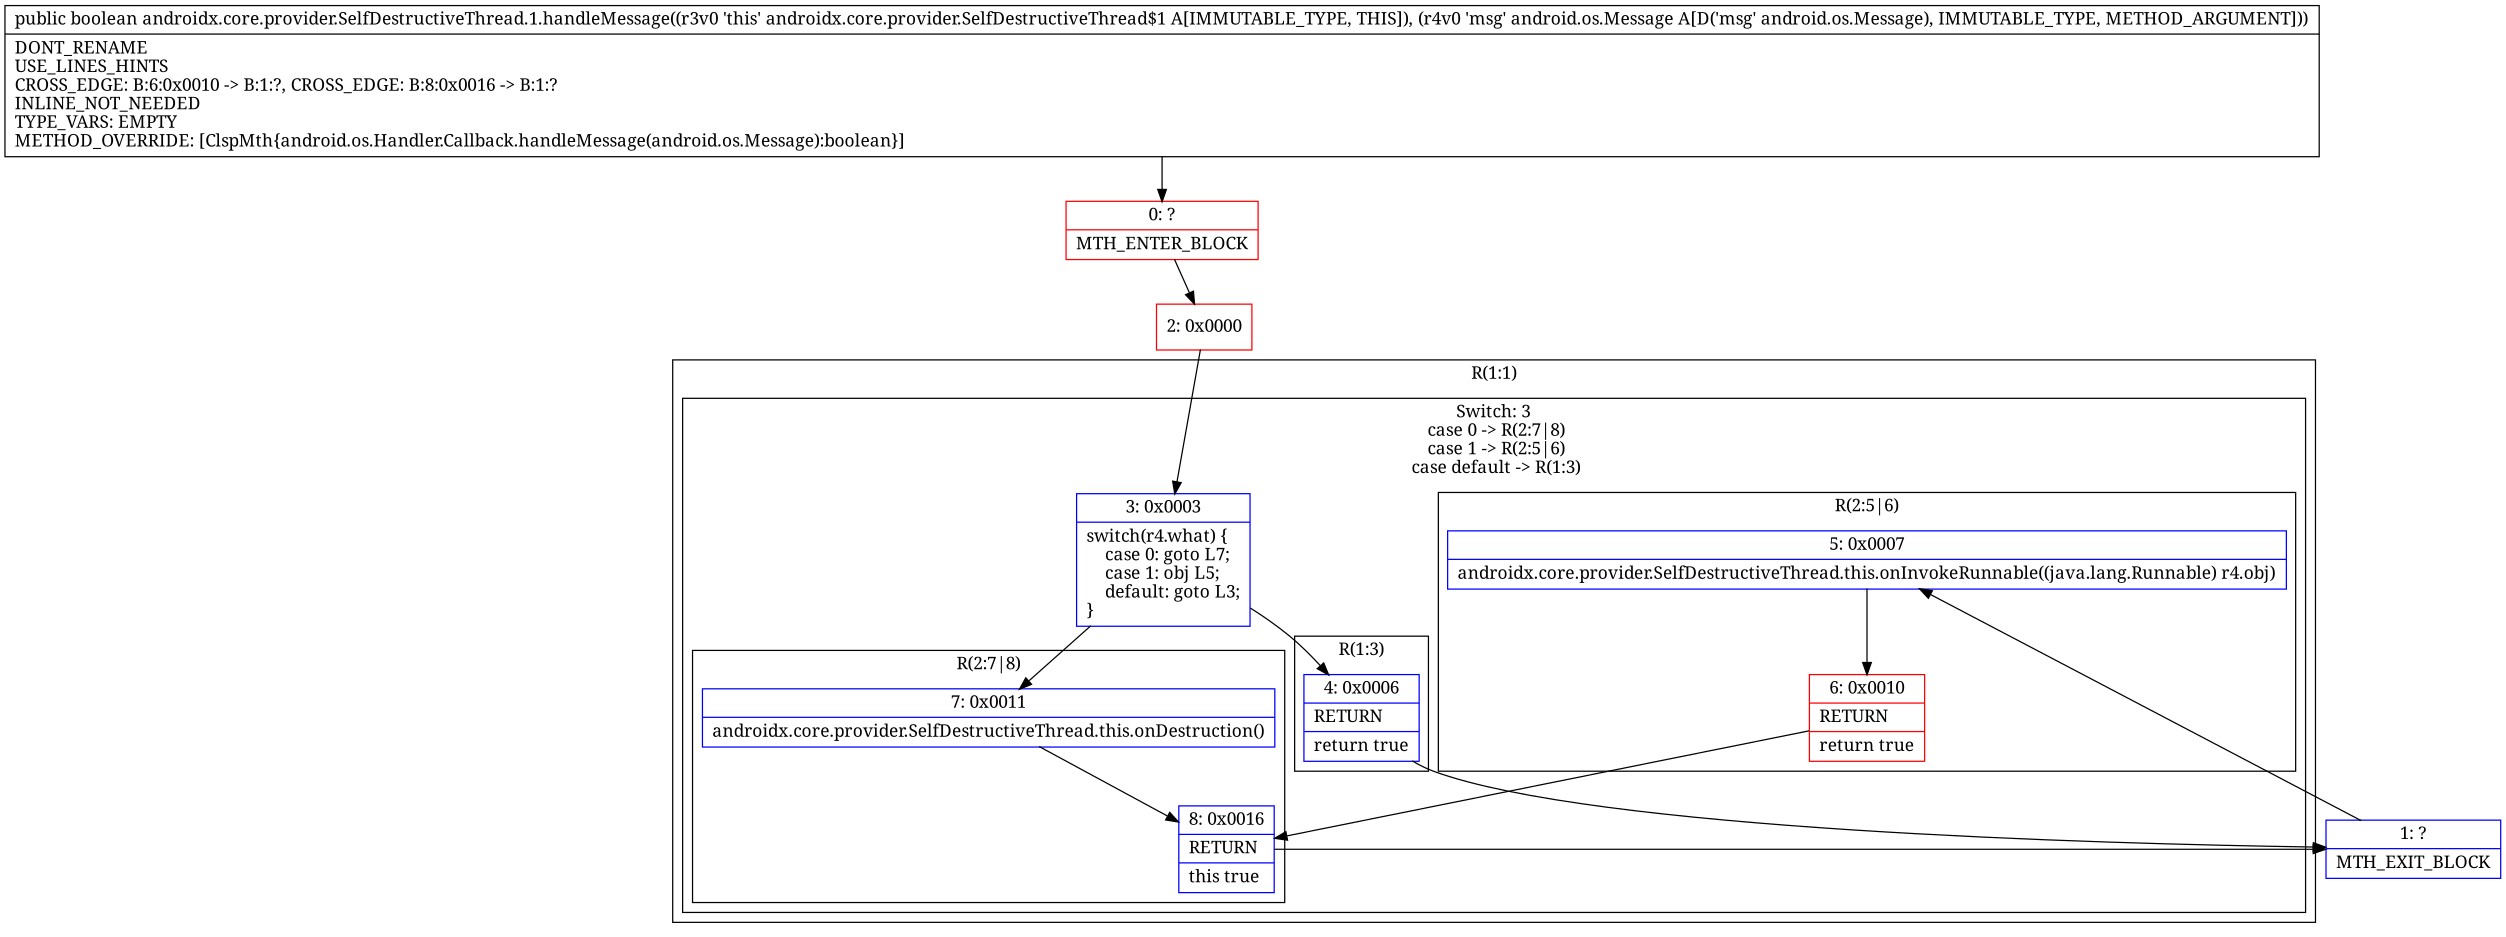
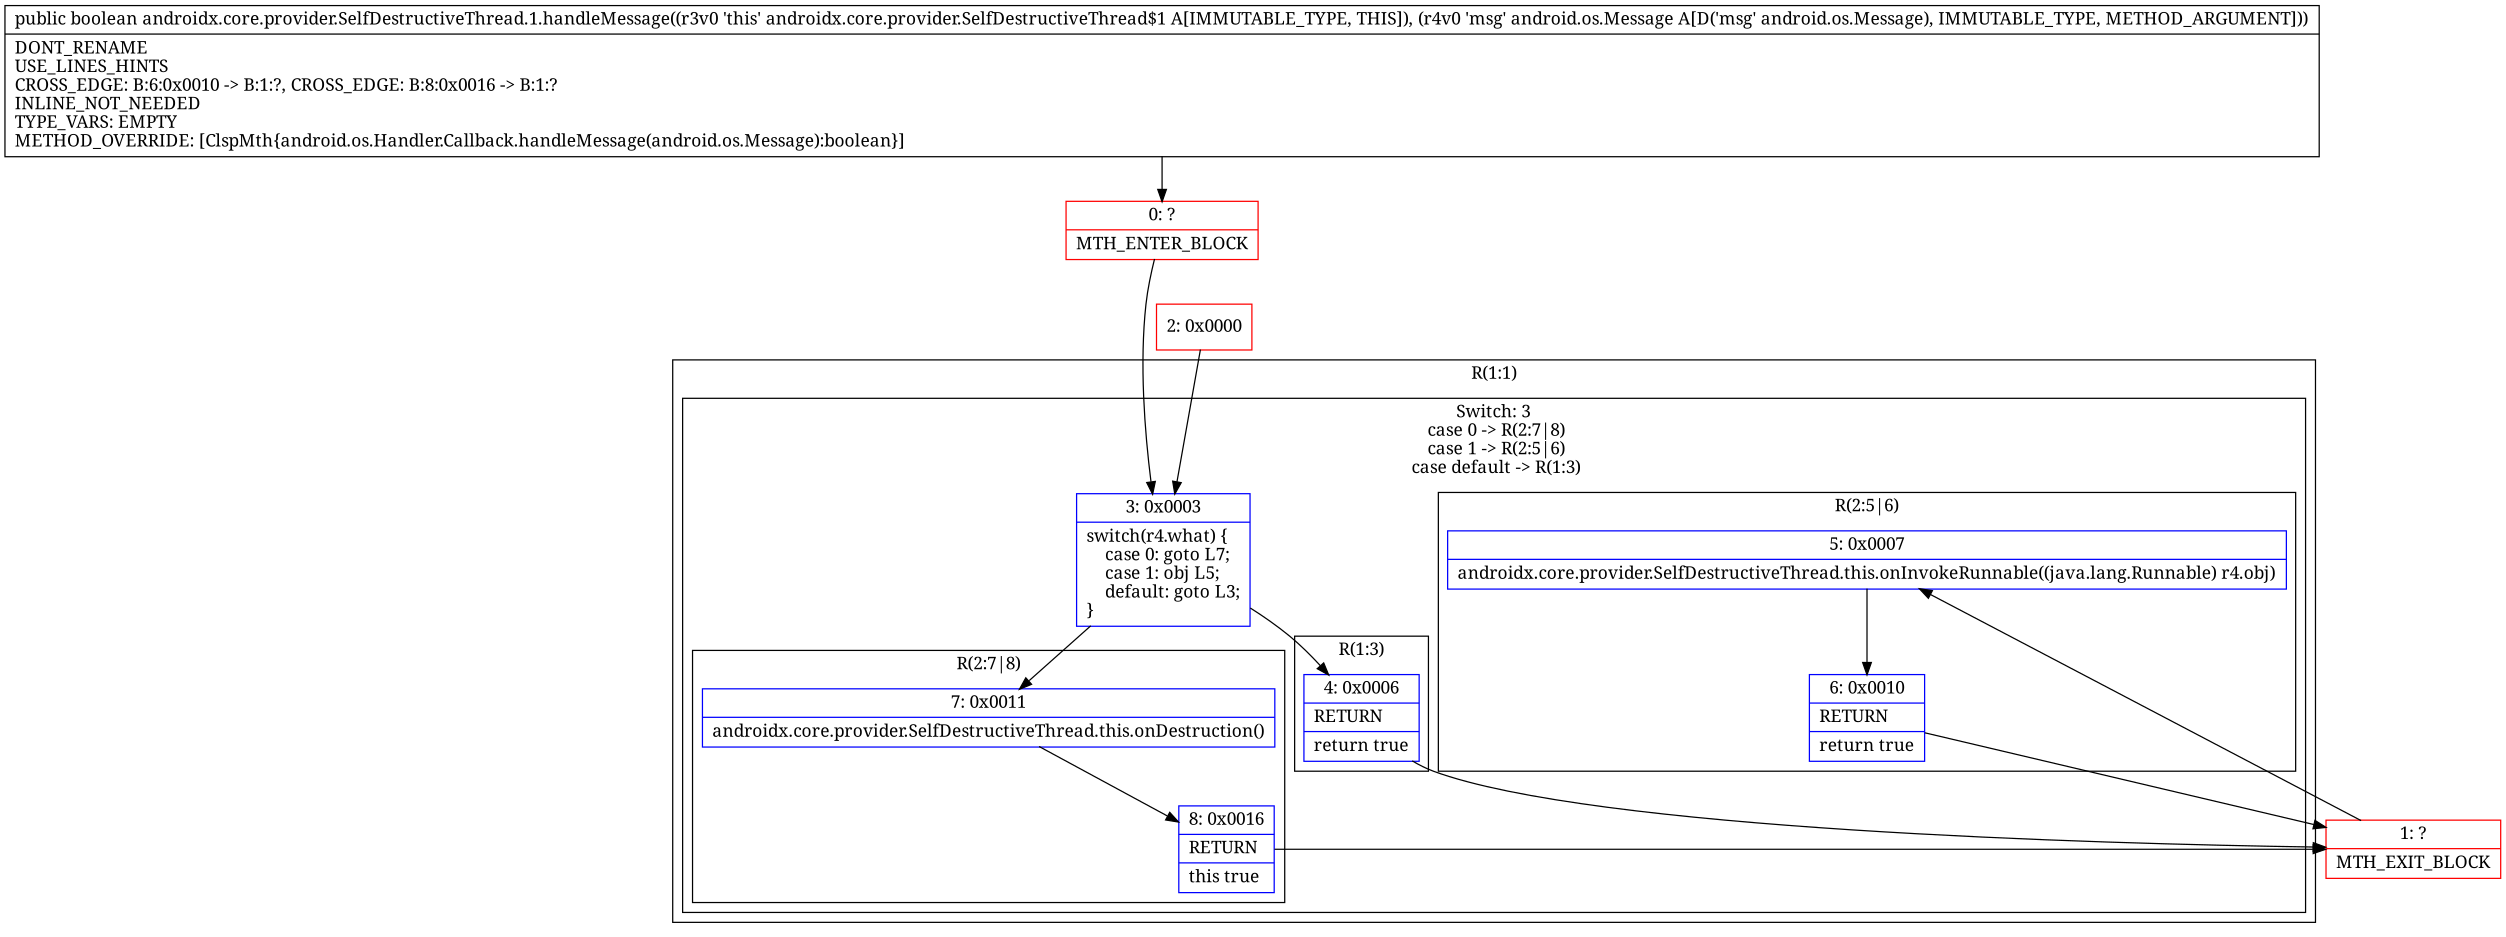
edge "0: ?" -> "2: 0x0000": now "0: ?" -> "3: 0x0003"
node "6: 0x0010": color red -> blue
edge "6: 0x0010" -> "8: 0x0016": now "6: 0x0010" -> "1: ?"
node "1: ?": color blue -> red
